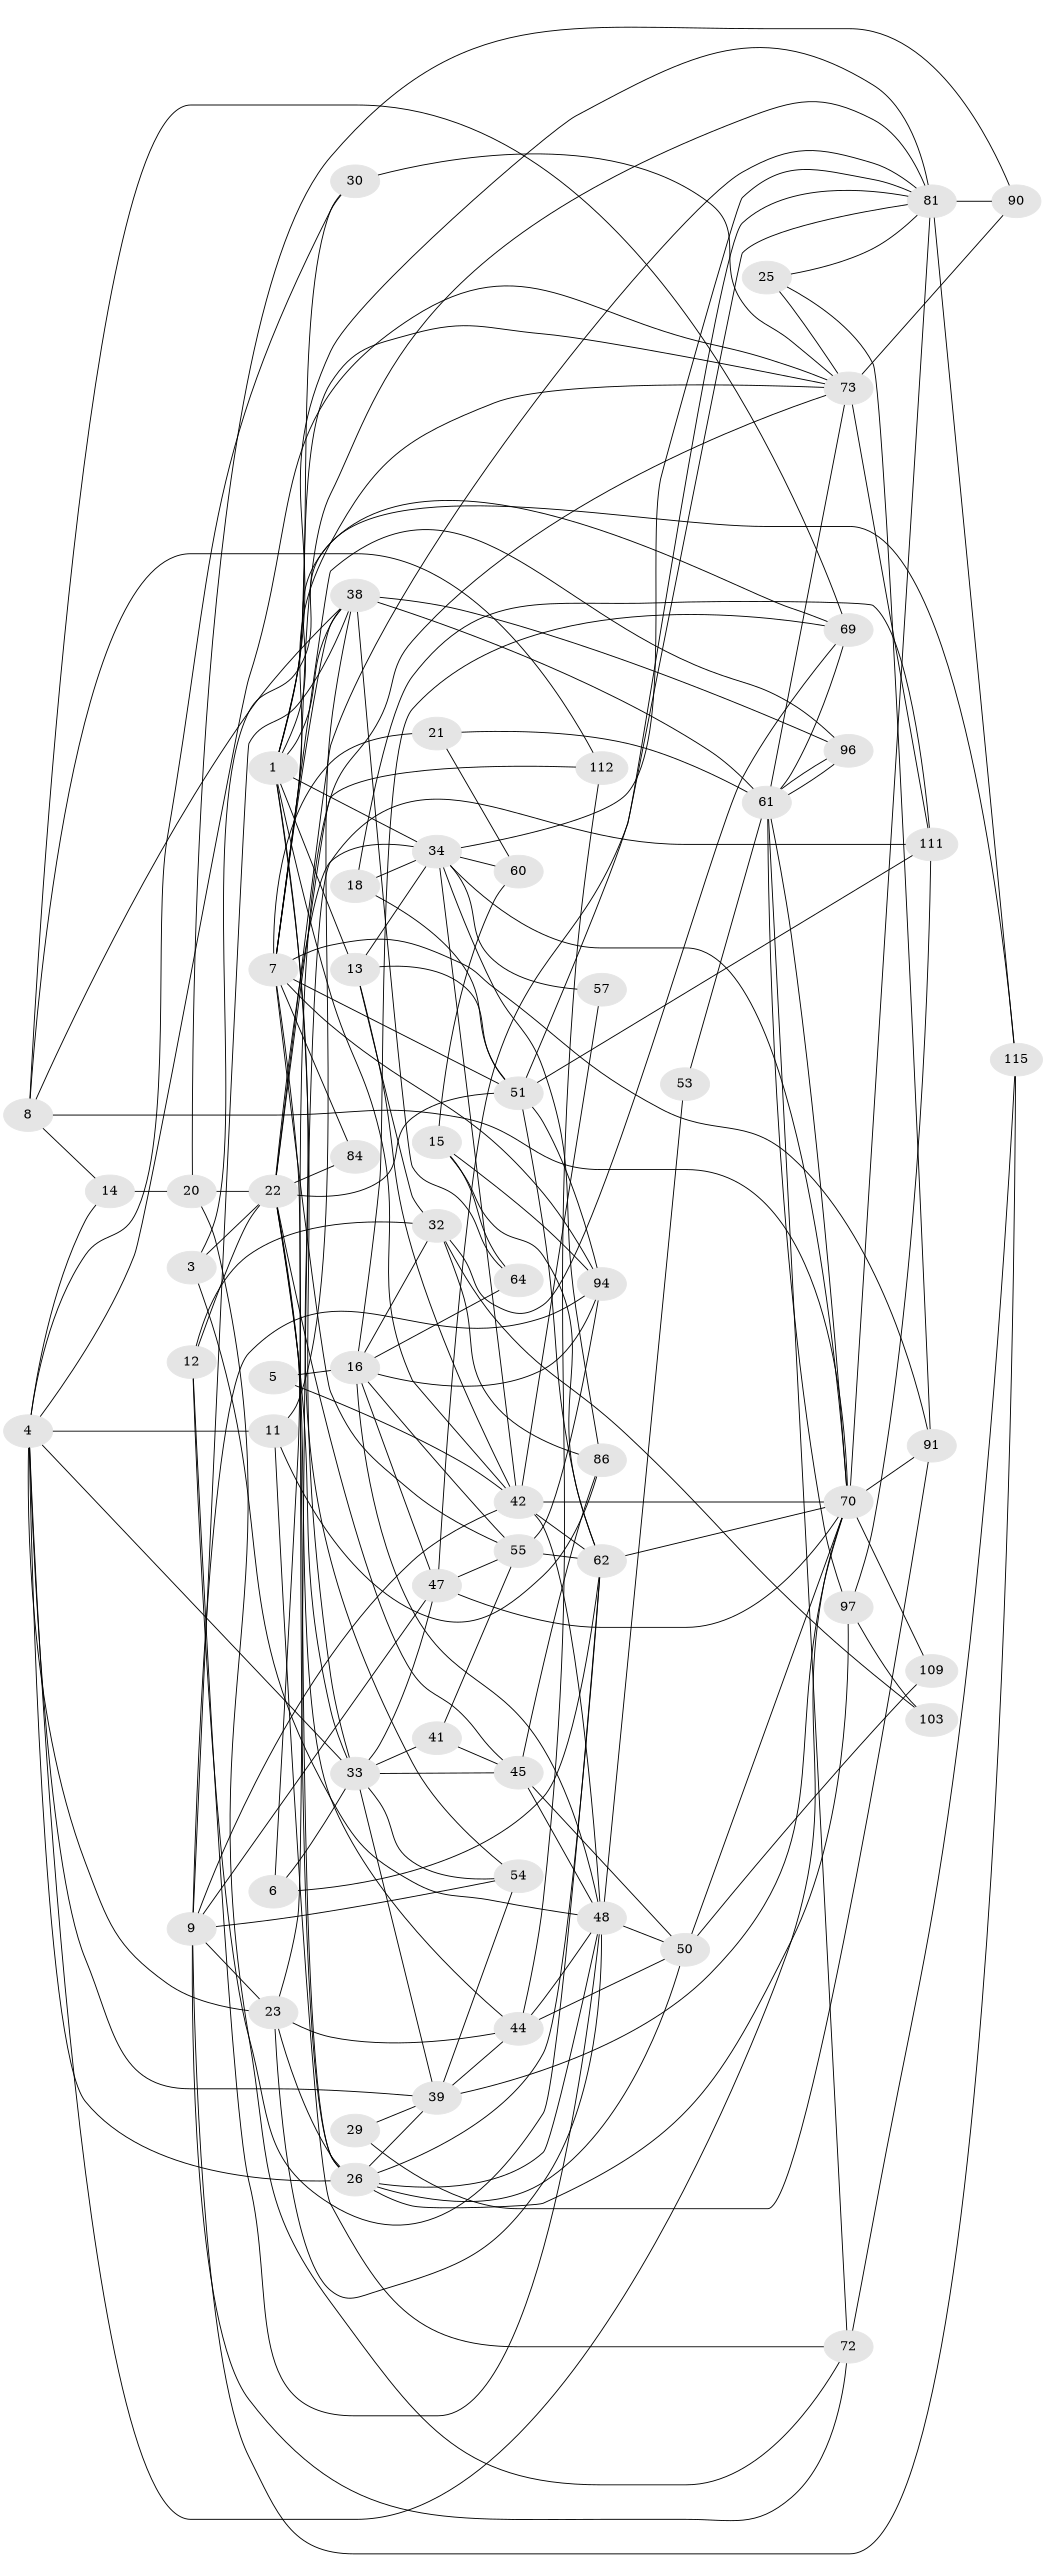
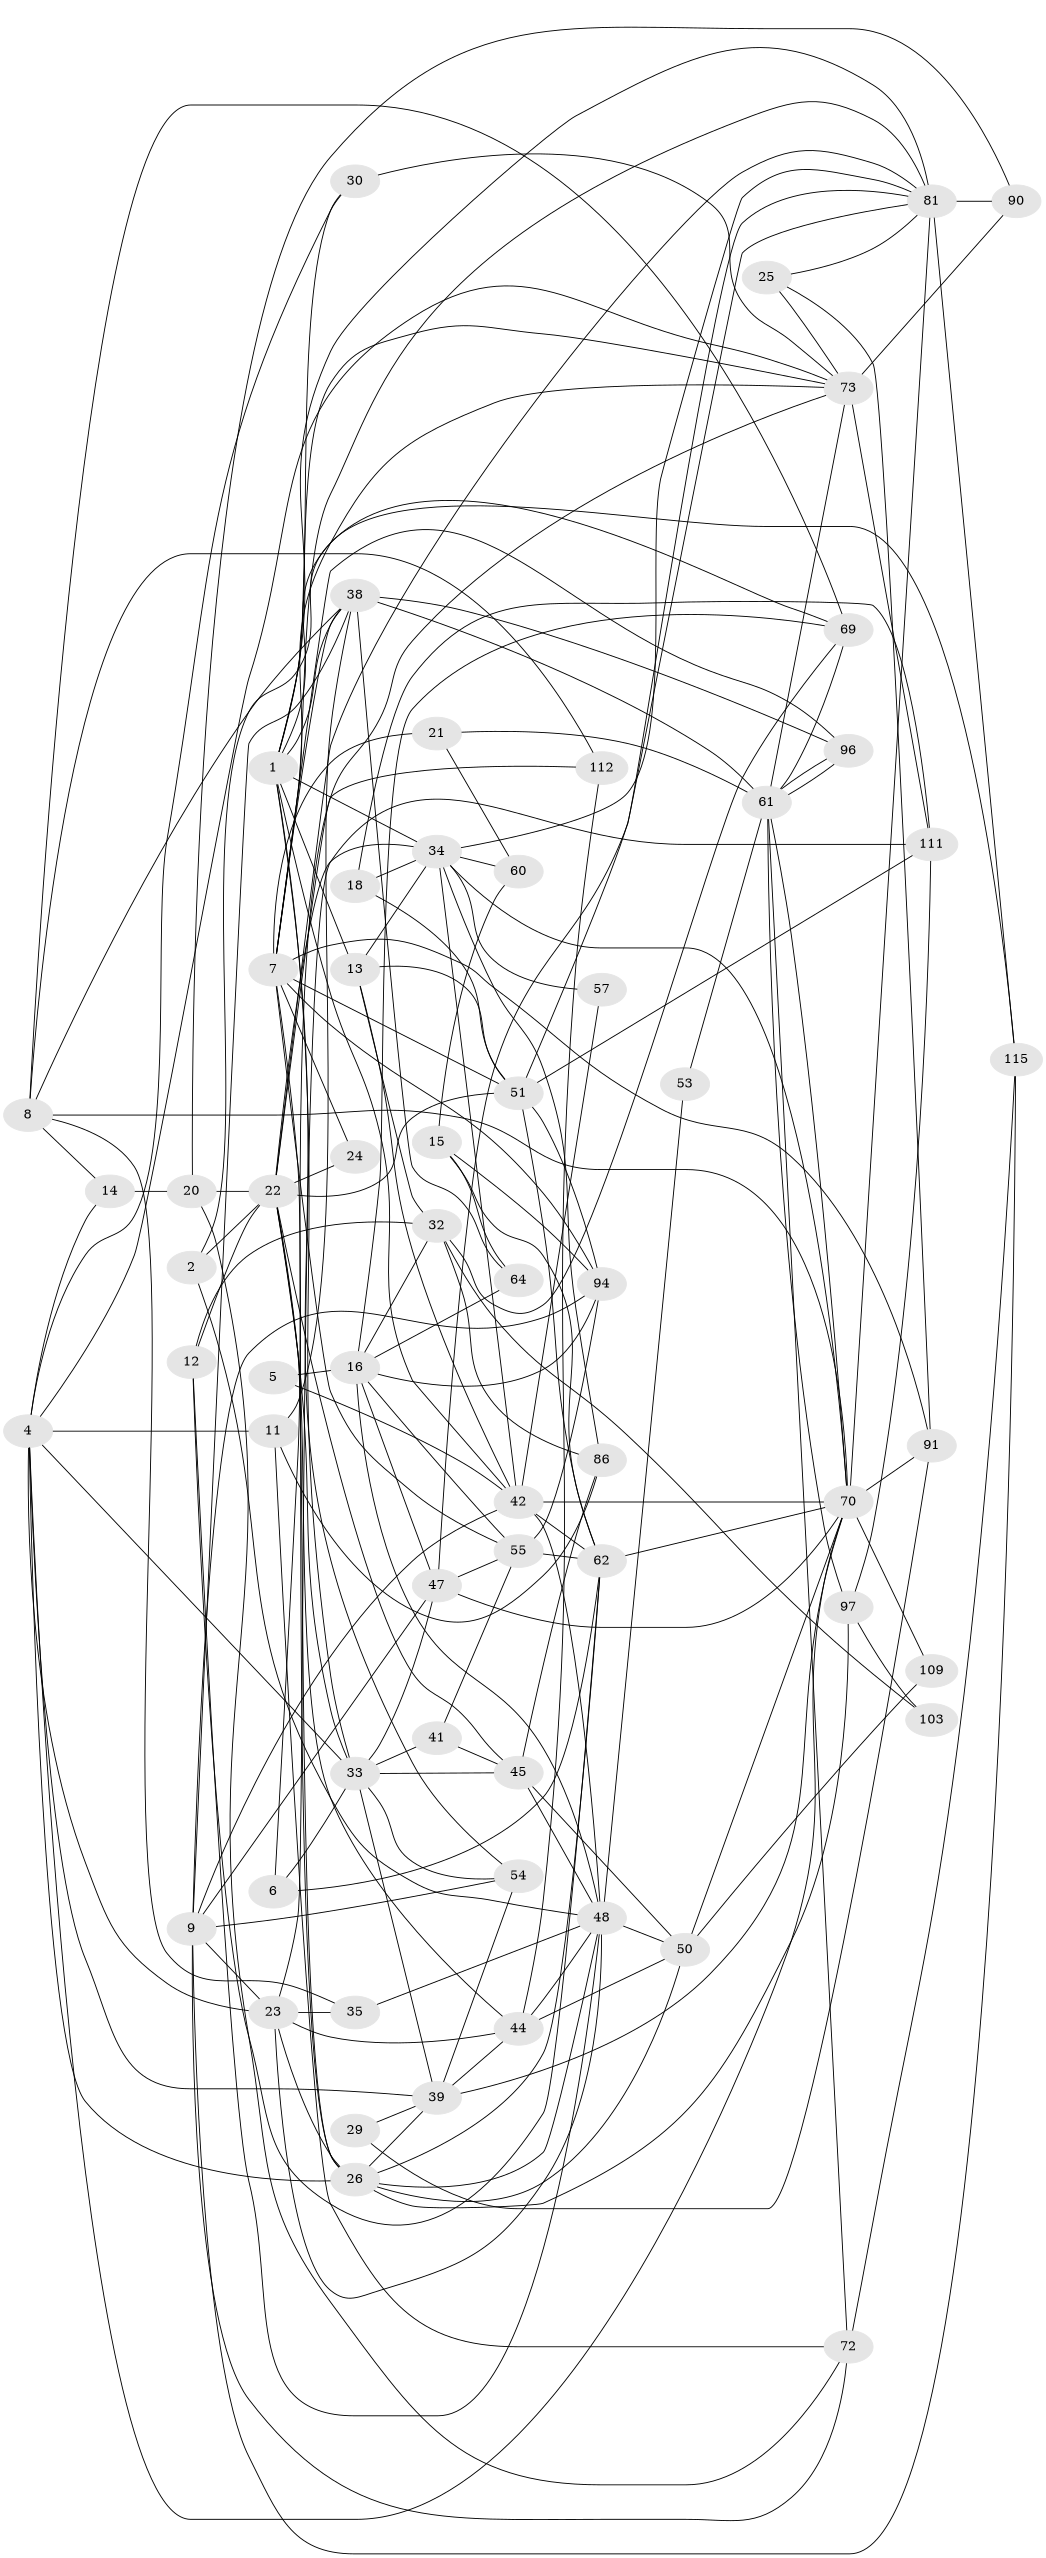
node "84": label "84" -> "24"
node "3": label "3" -> "2"
node "35": added
